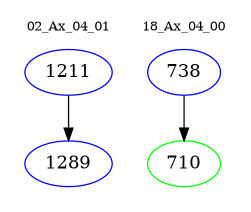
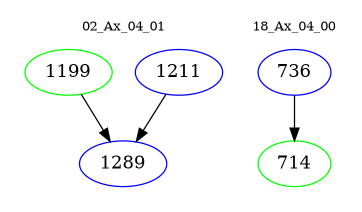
node "1199": added
node "738": label "738" -> "736"
node "710": label "710" -> "714"
